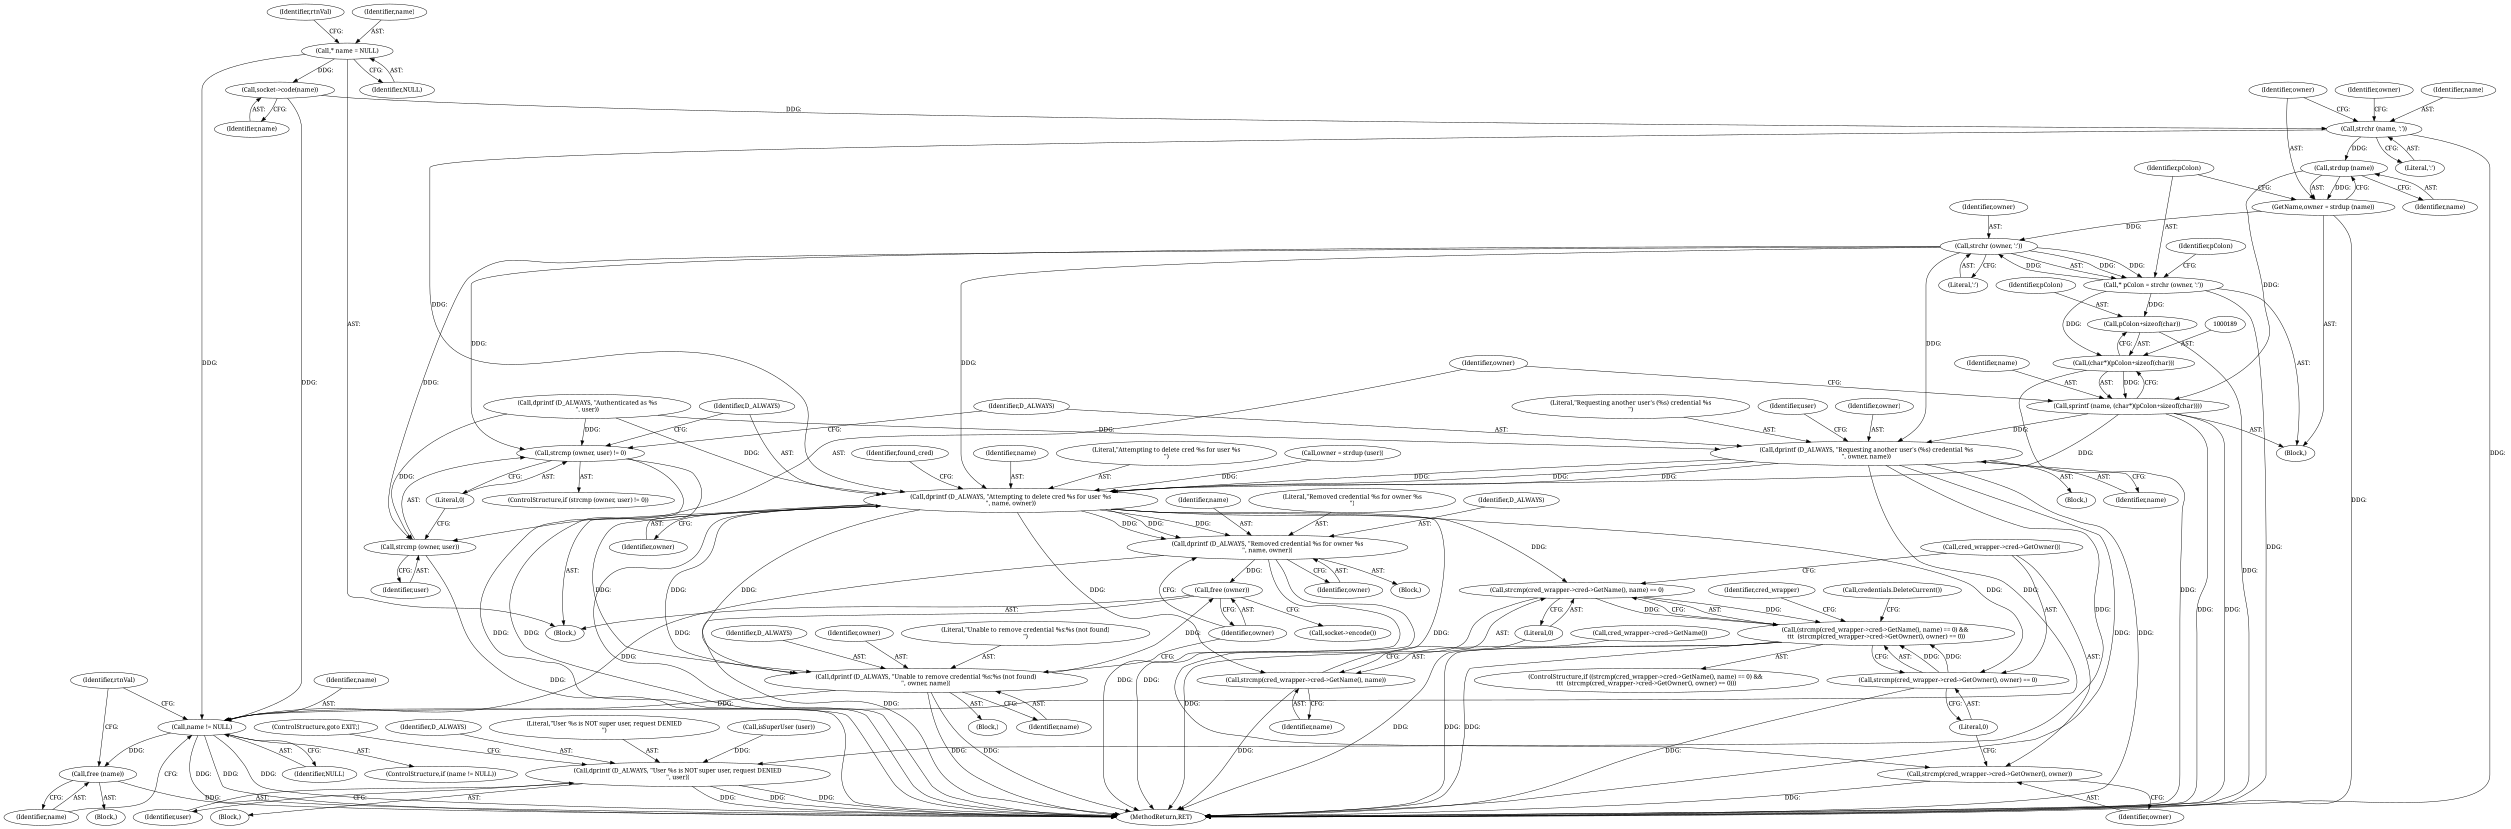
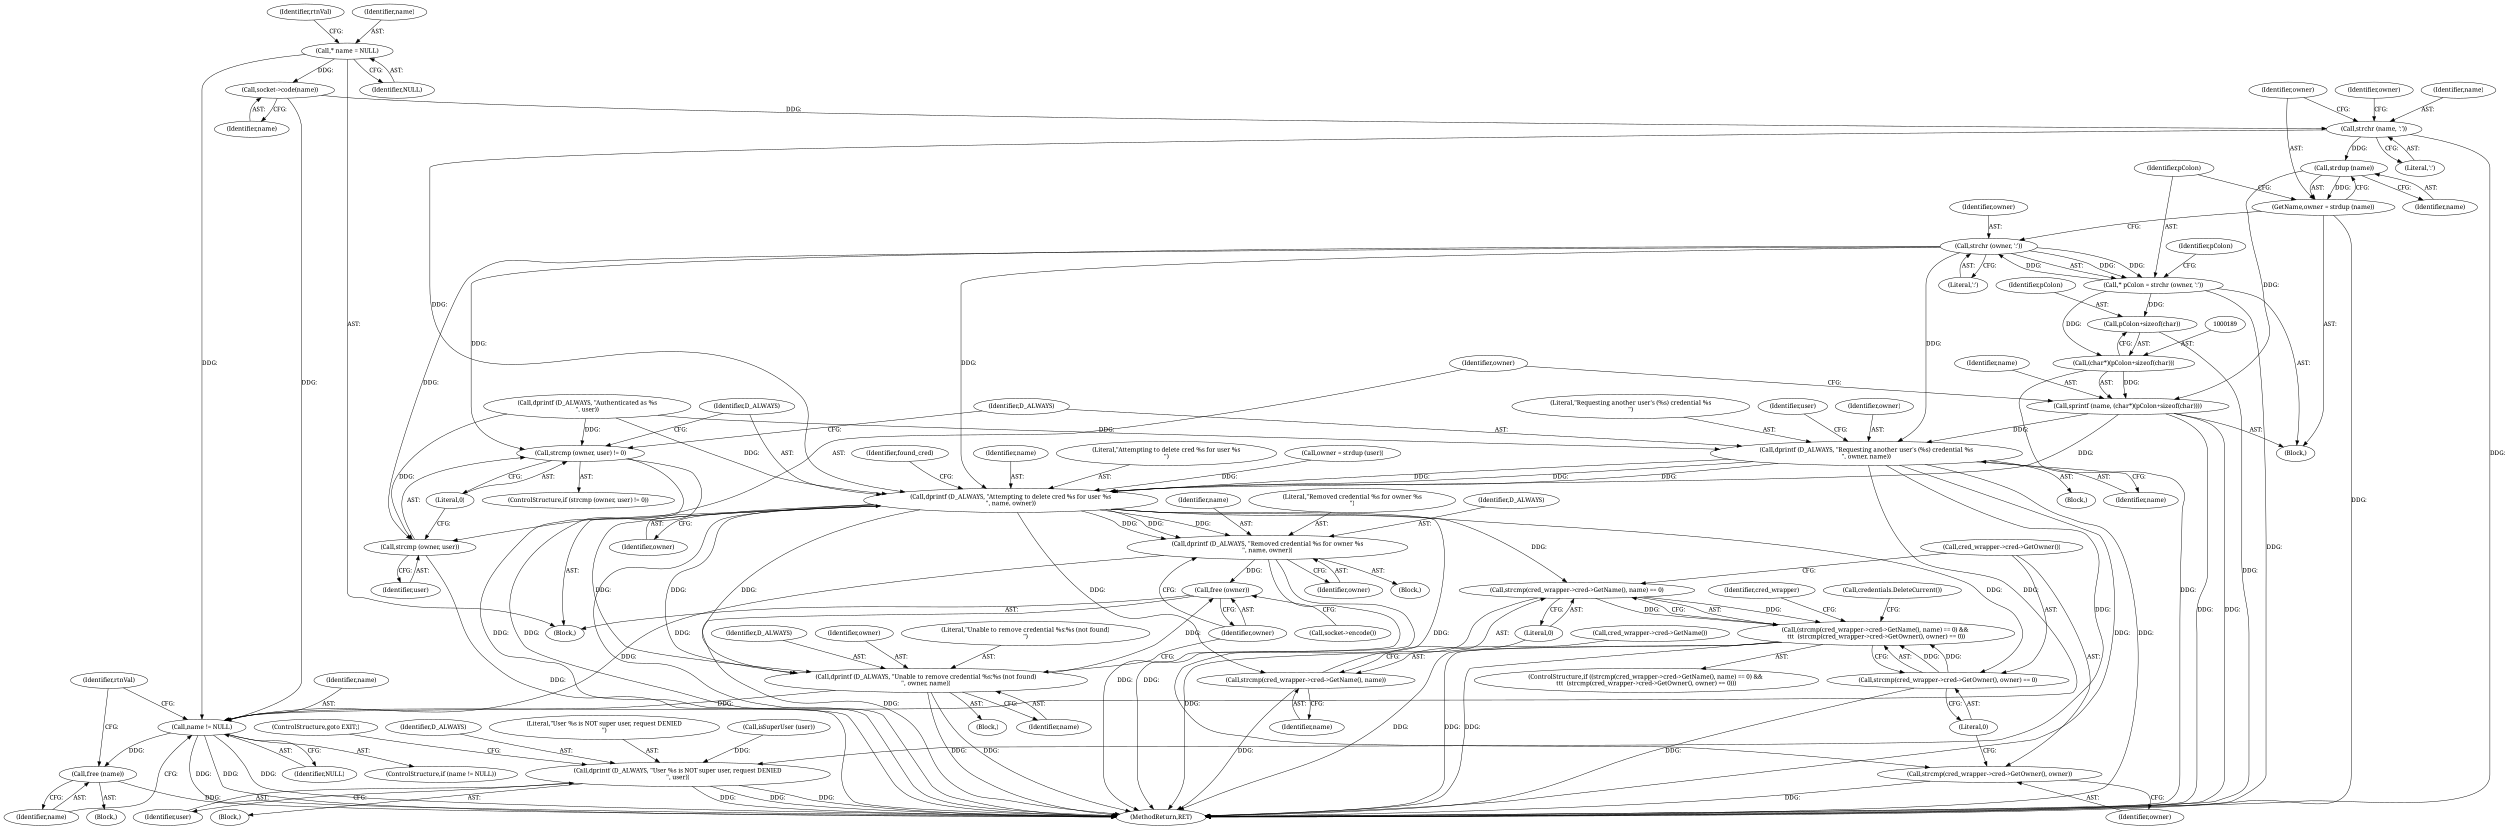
edge "(GetName,owner = strdup (name))" -> "(Call,strchr (owner, ':'))": label "DDG: " -> "CFG: "
edge "(Call,sprintf (name, (char*)(pColon+sizeof(char))))" -> "(Call,(char*)(pColon+sizeof(char)))": removed, label "CFG:"
edge "(Call,free (owner))" -> "(Call,socket->encode())": reversed
